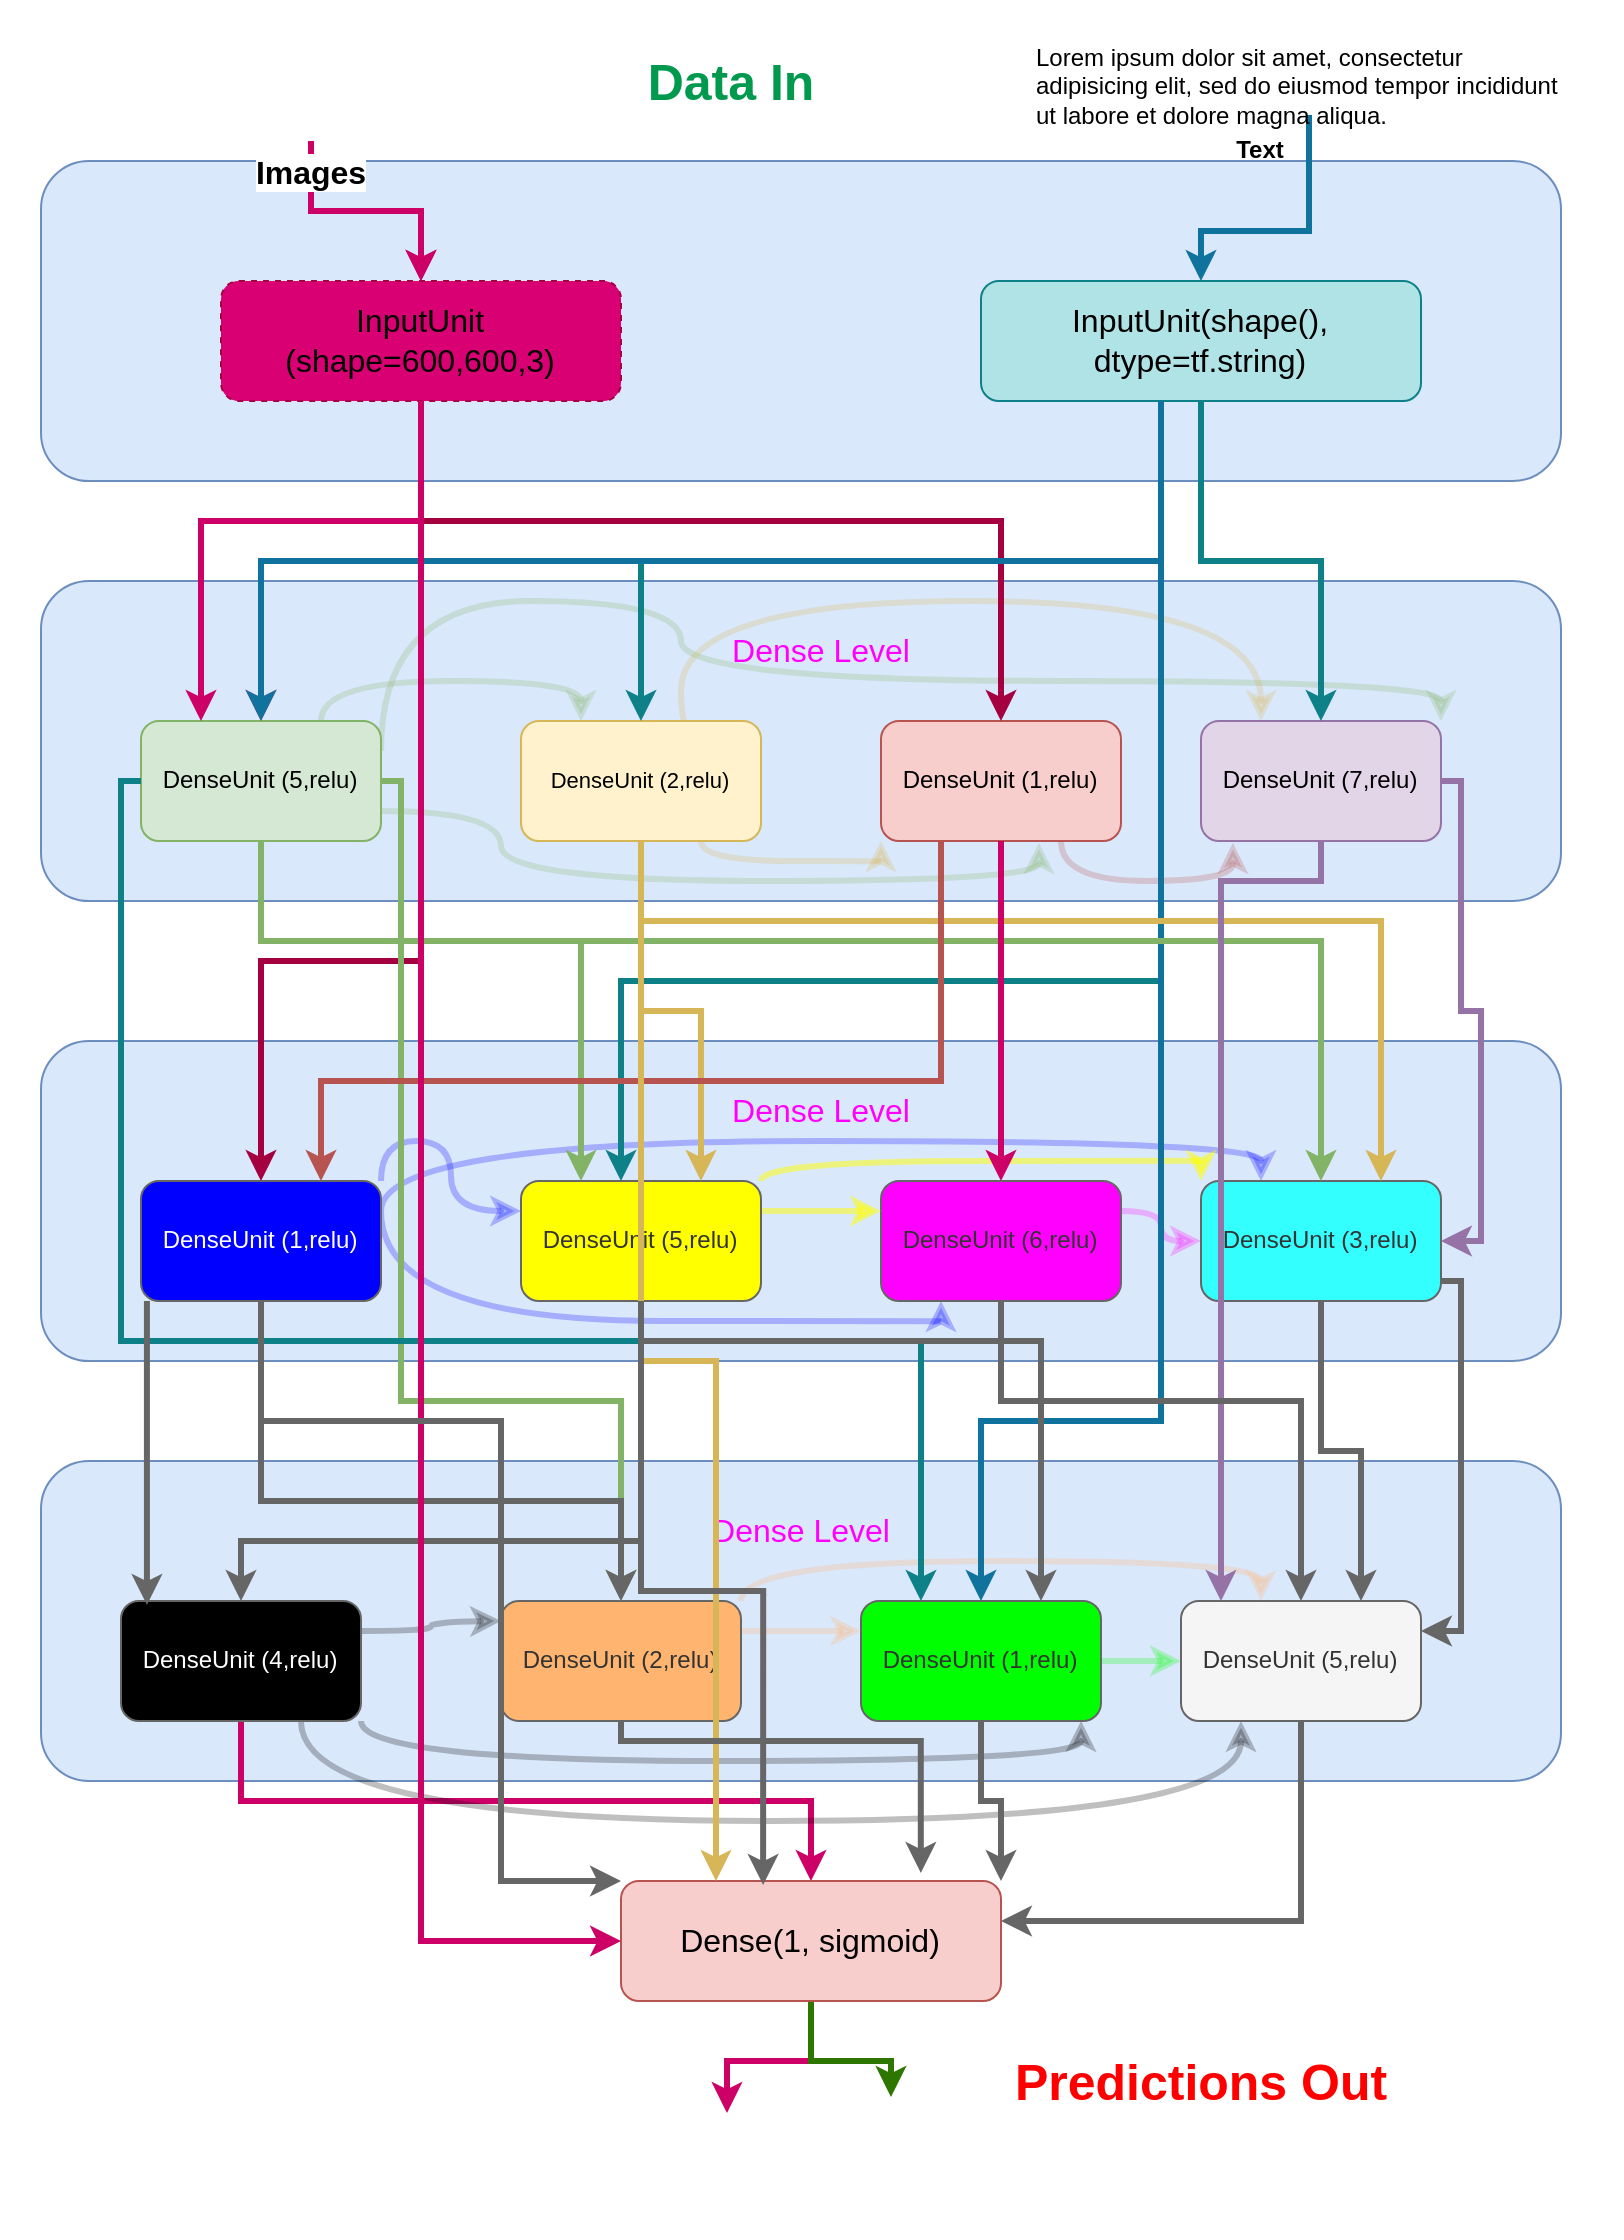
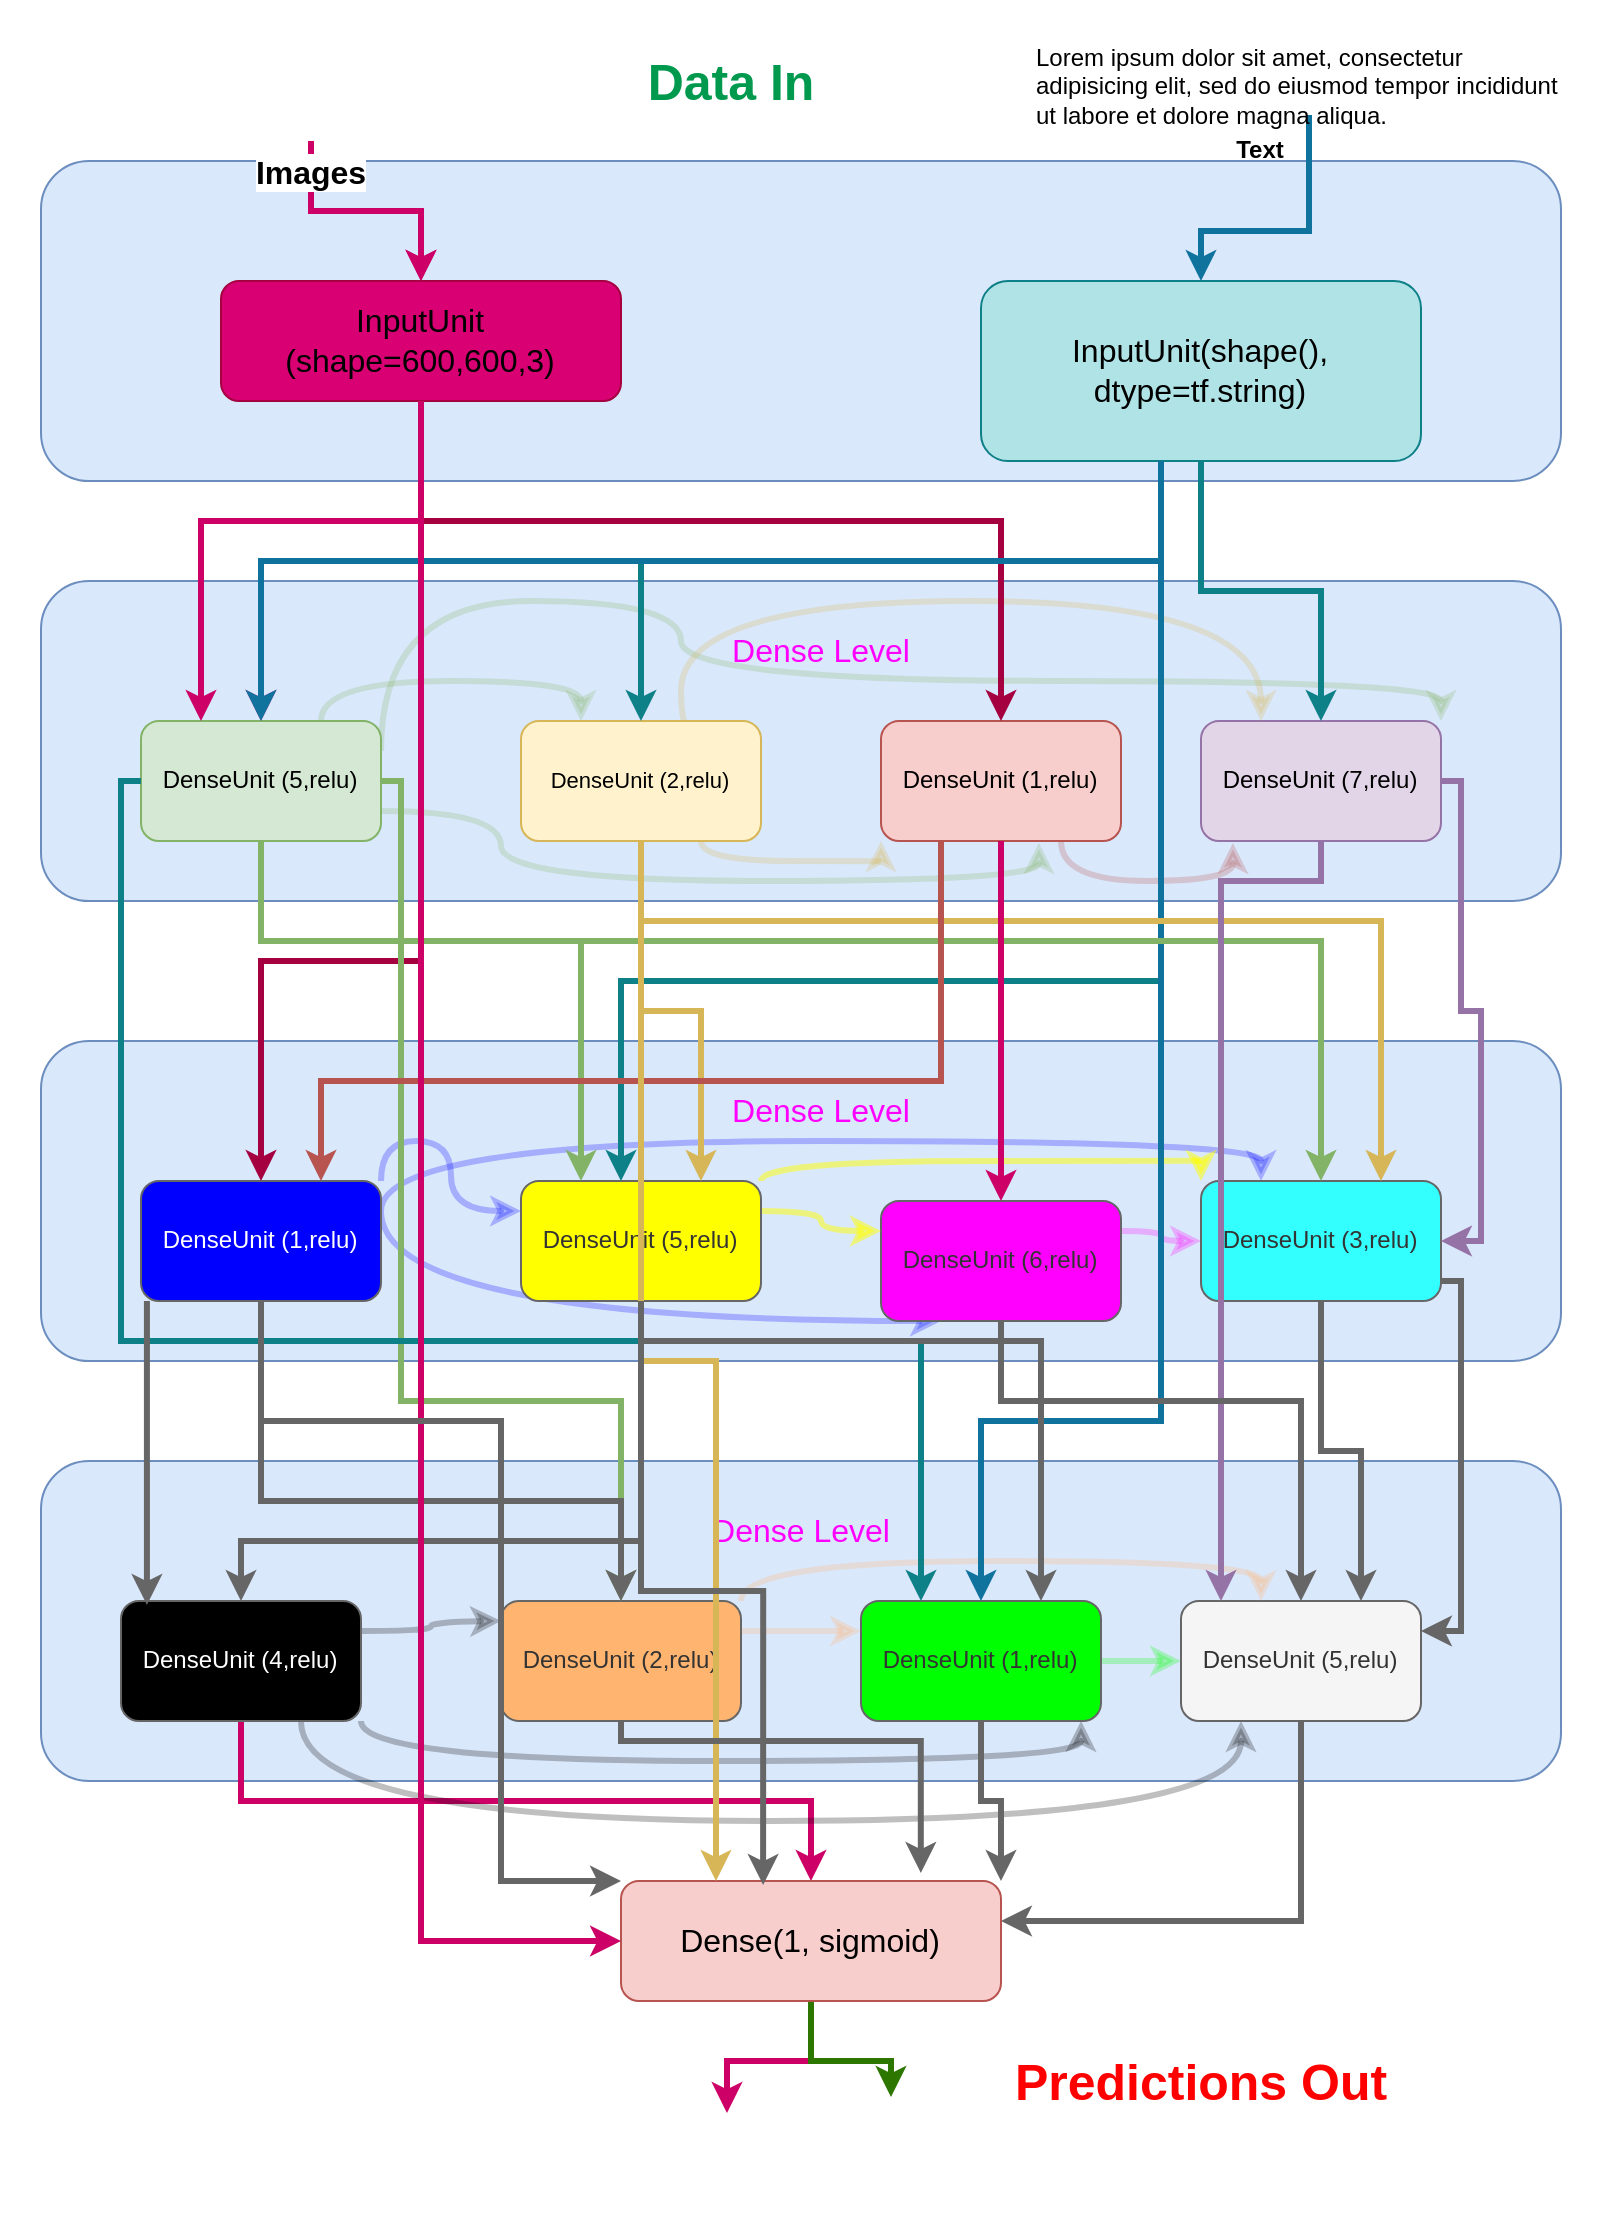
node "InputUnit (shape=600,600,3)": style dashed -> solid
node "InputUnit(shape(), dtype=tf.string)": size 440x120 -> 440x180
node "DenseUnit (6,relu)": moved (1001, 1241) -> (1001, 1261)
